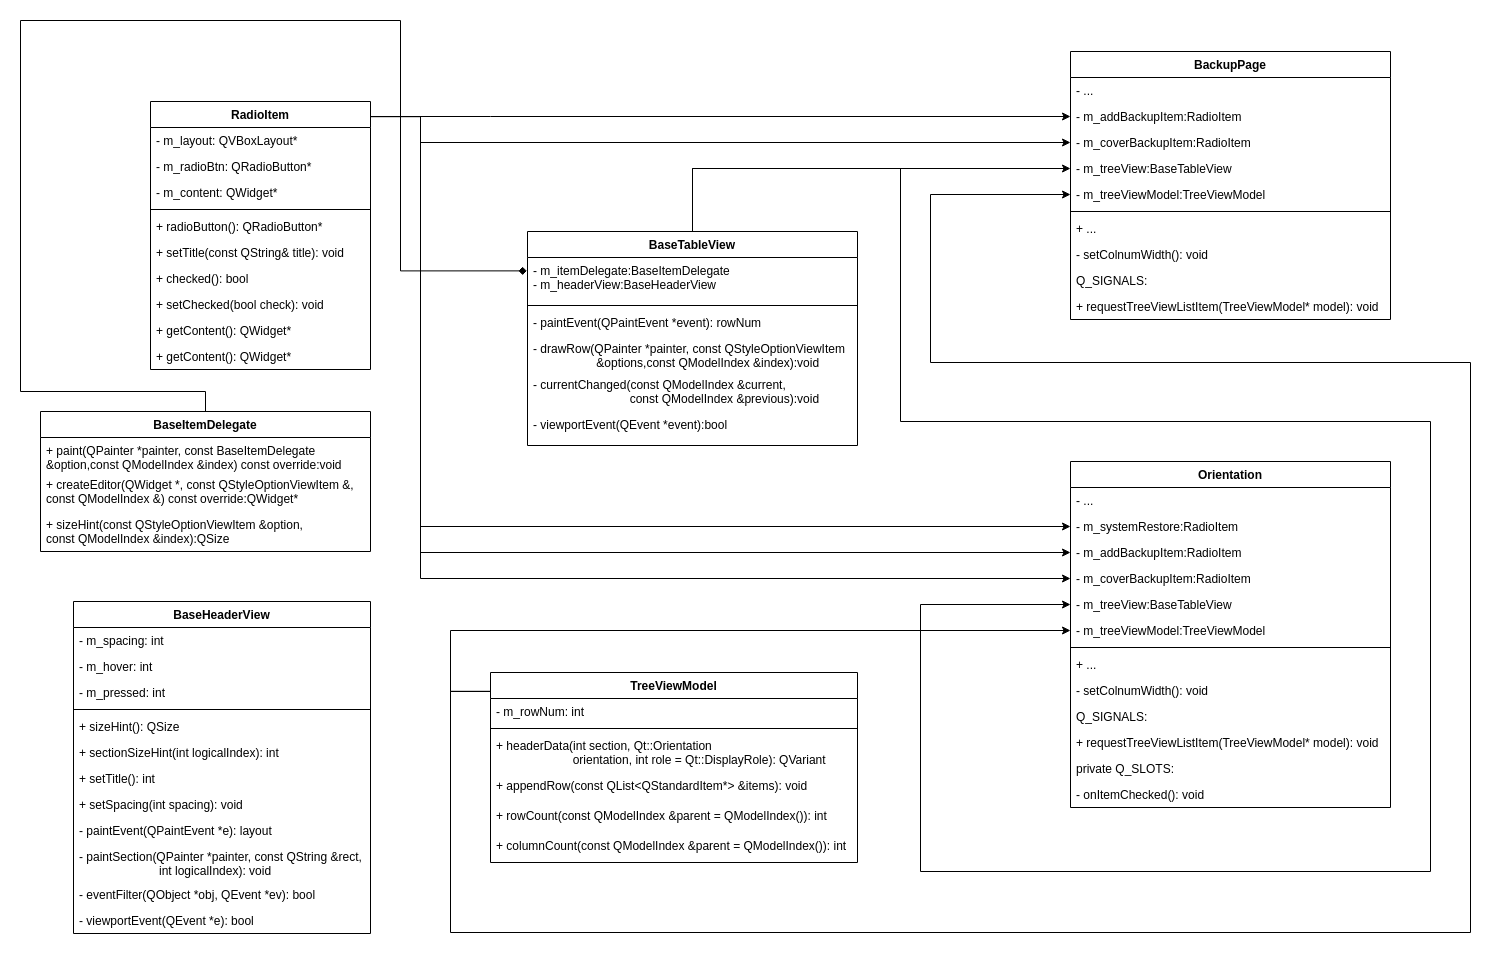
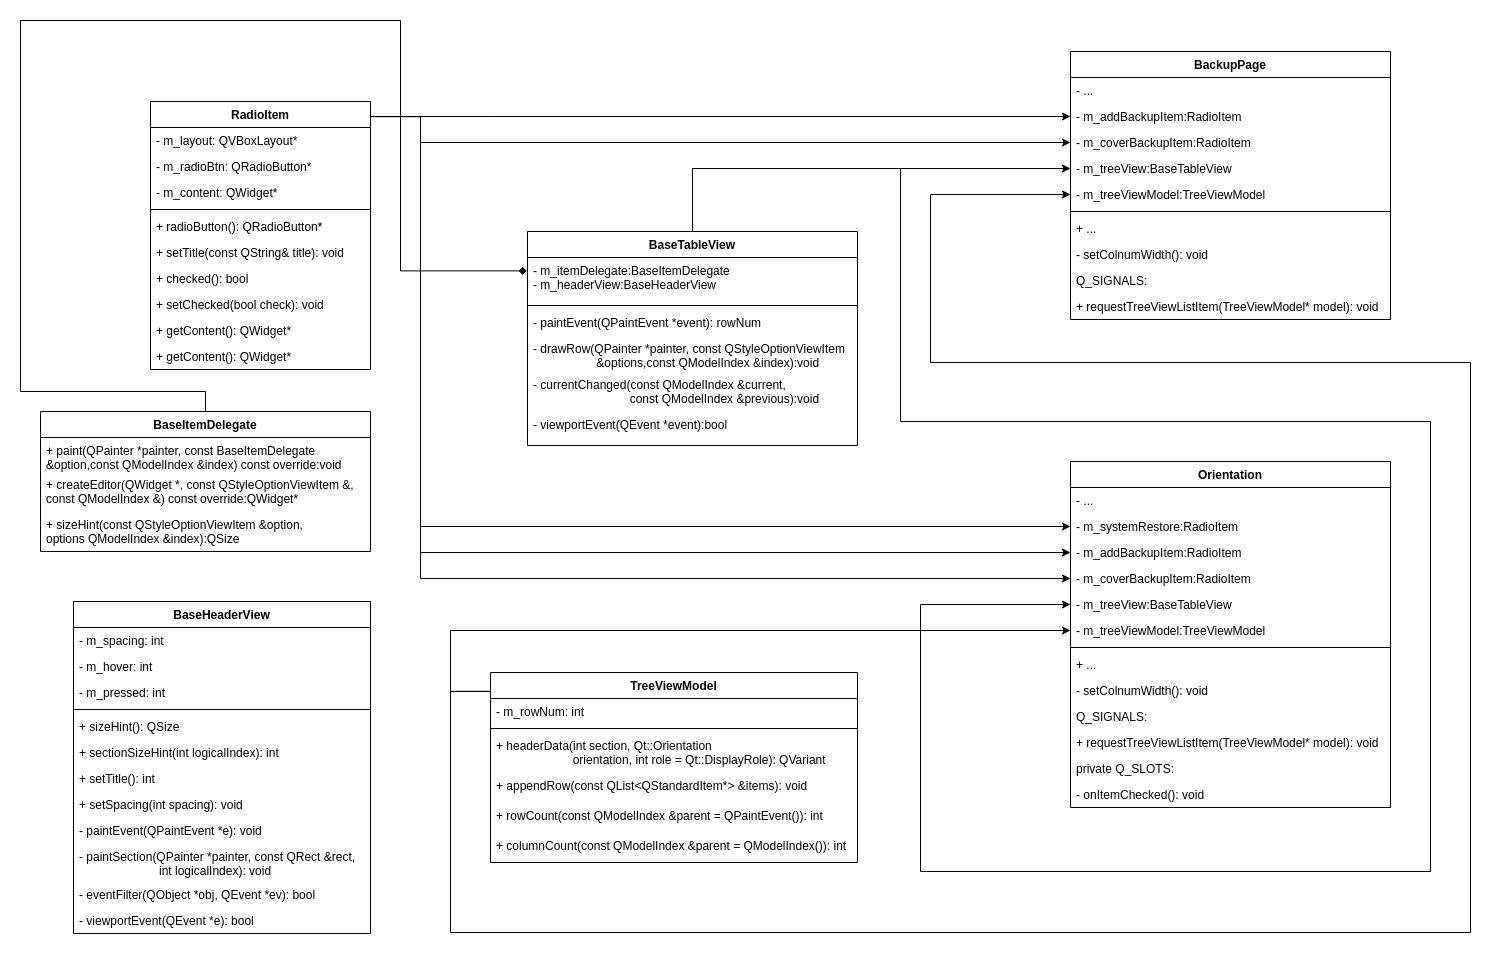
node "+ sizeHint(const QStyleOptionViewItem &option, const QModelIndex &index):QSize": label "+ sizeHint(const QStyleOptionViewItem &option, const QModelIndex &index):QSize" -> "+ sizeHint(const QStyleOptionViewItem &option, options QModelIndex &index):QSize"
node "+ rowCount(const QModelIndex &parent = QModelIndex()): int": label "+ rowCount(const QModelIndex &parent = QModelIndex()): int" -> "+ rowCount(const QModelIndex &parent = QPaintEvent()): int"
node "- paintEvent(QPaintEvent *e): layout": label "- paintEvent(QPaintEvent *e): layout" -> "- paintEvent(QPaintEvent *e): void"
node "- paintSection(QPainter *painter, const QString &rect, int logicalIndex): void": label "- paintSection(QPainter *painter, const QString &rect, int logicalIndex): void" -> "- paintSection(QPainter *painter, const QRect &rect, int logicalIndex): void"
